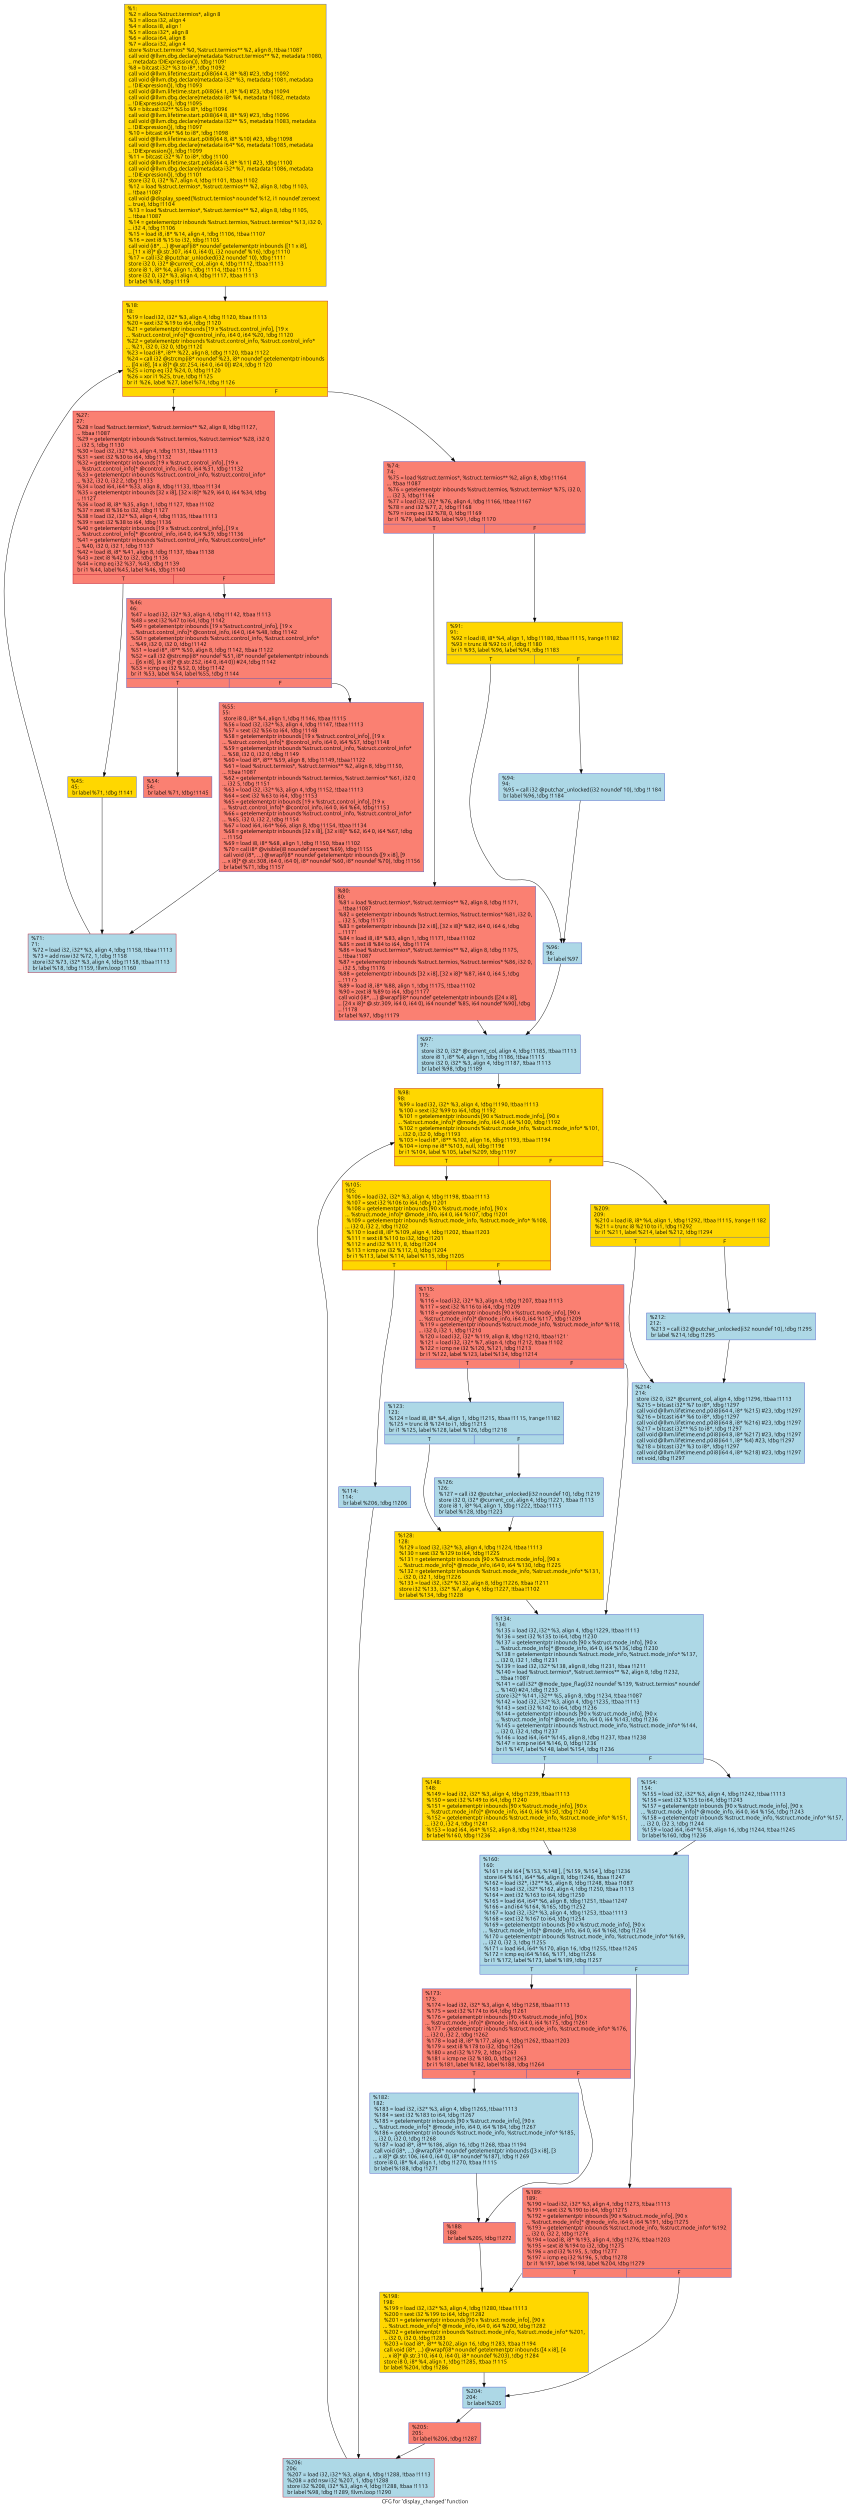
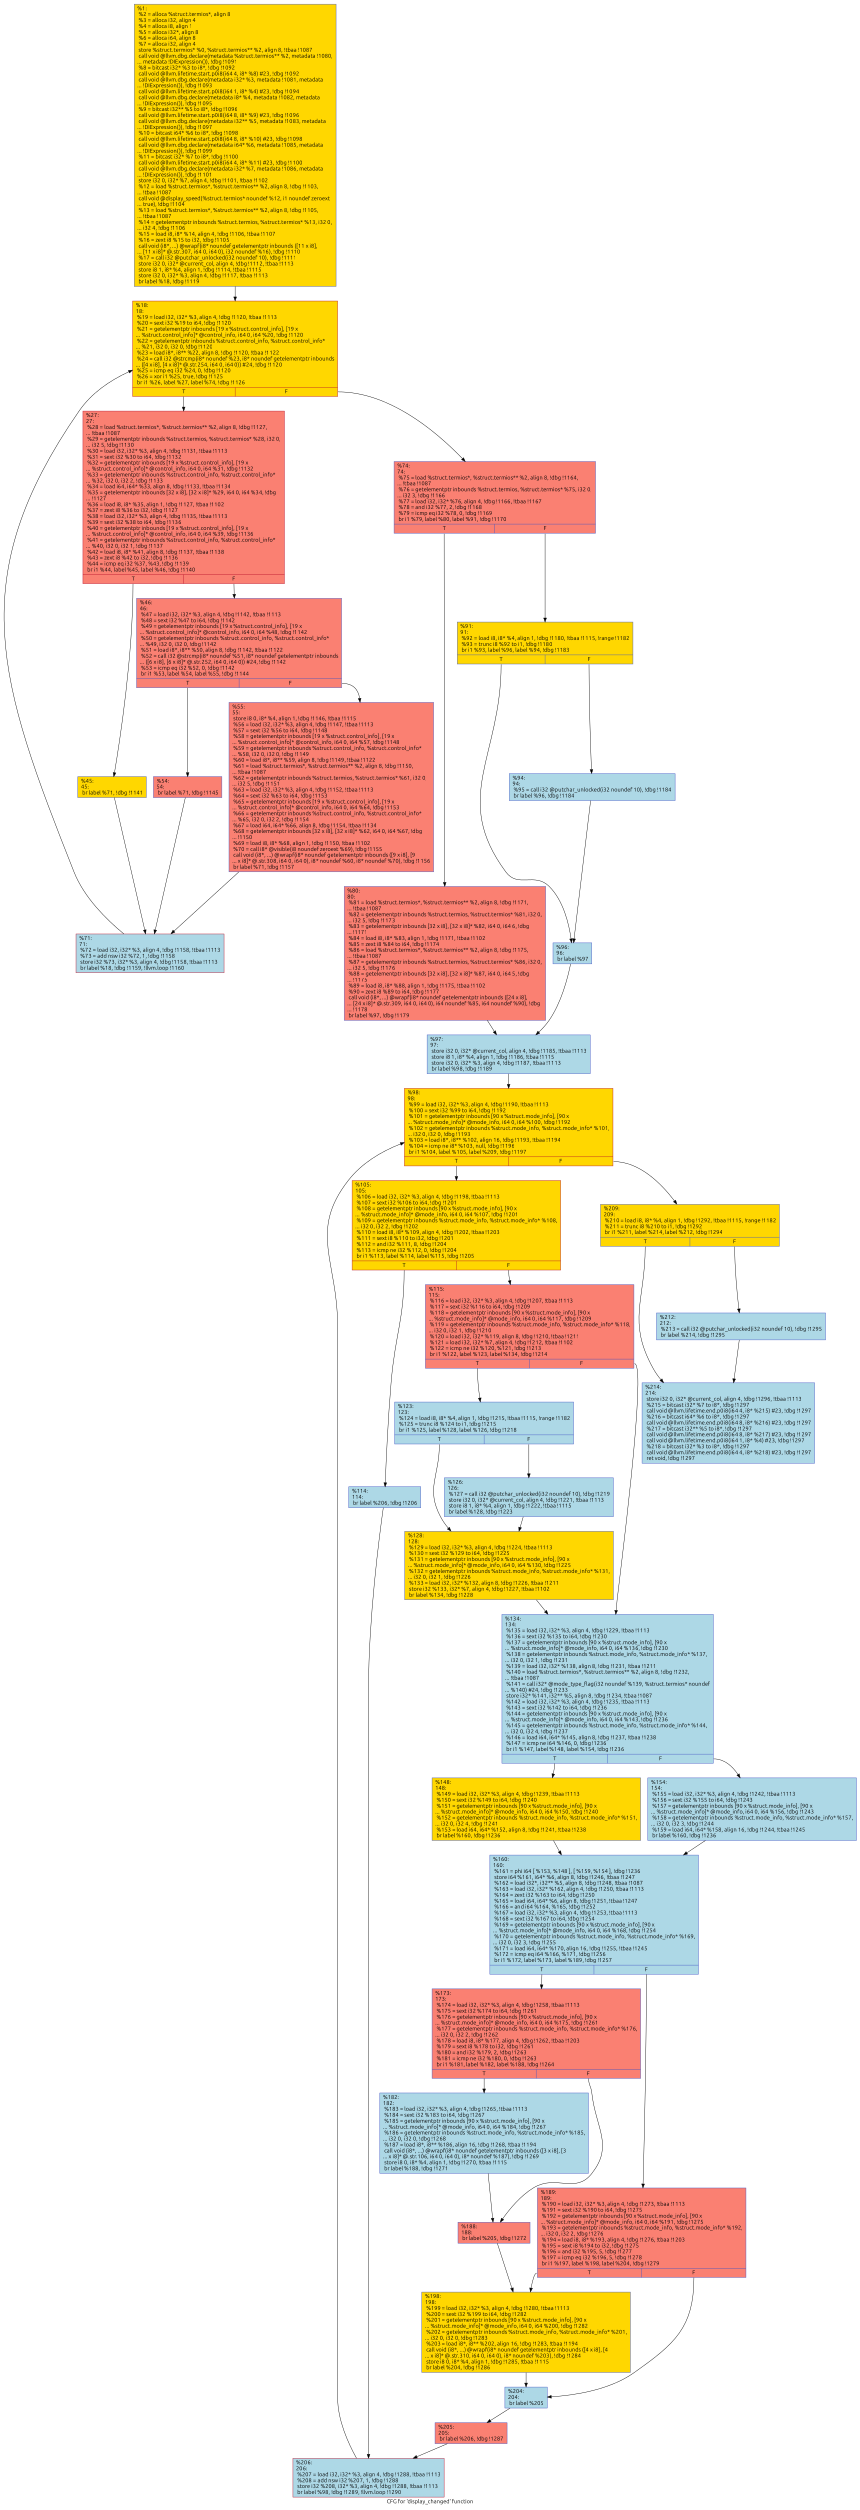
edge "%54:" -> "%71:": added
